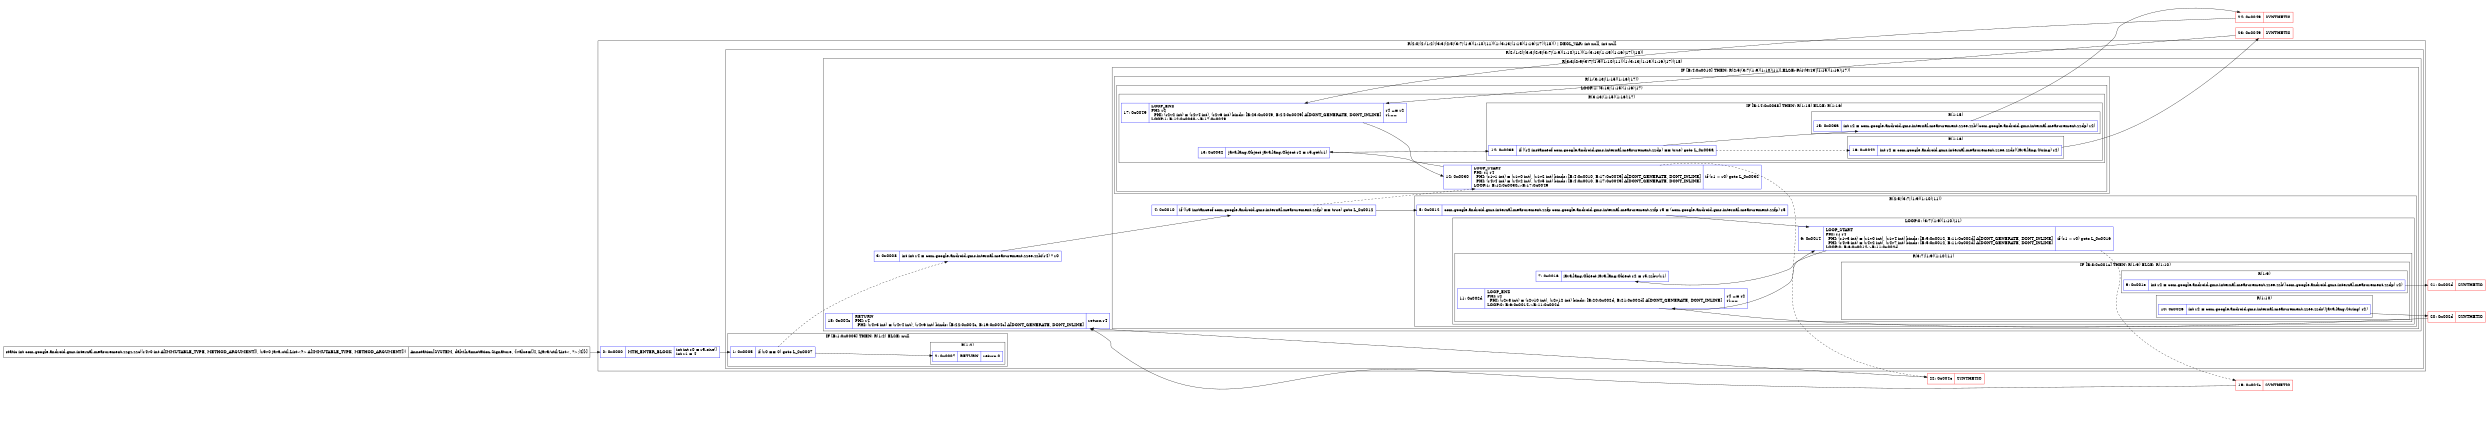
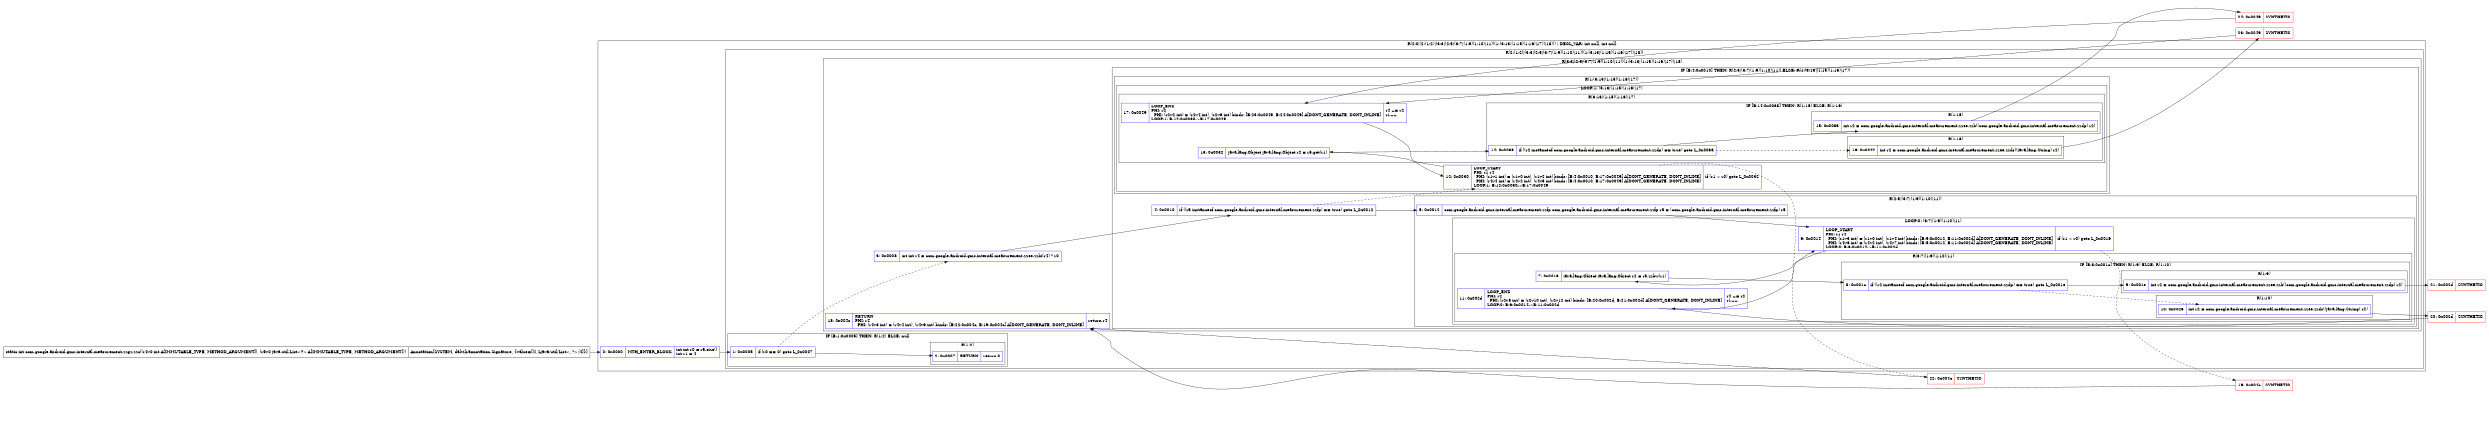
node "8: 0x001c": added
